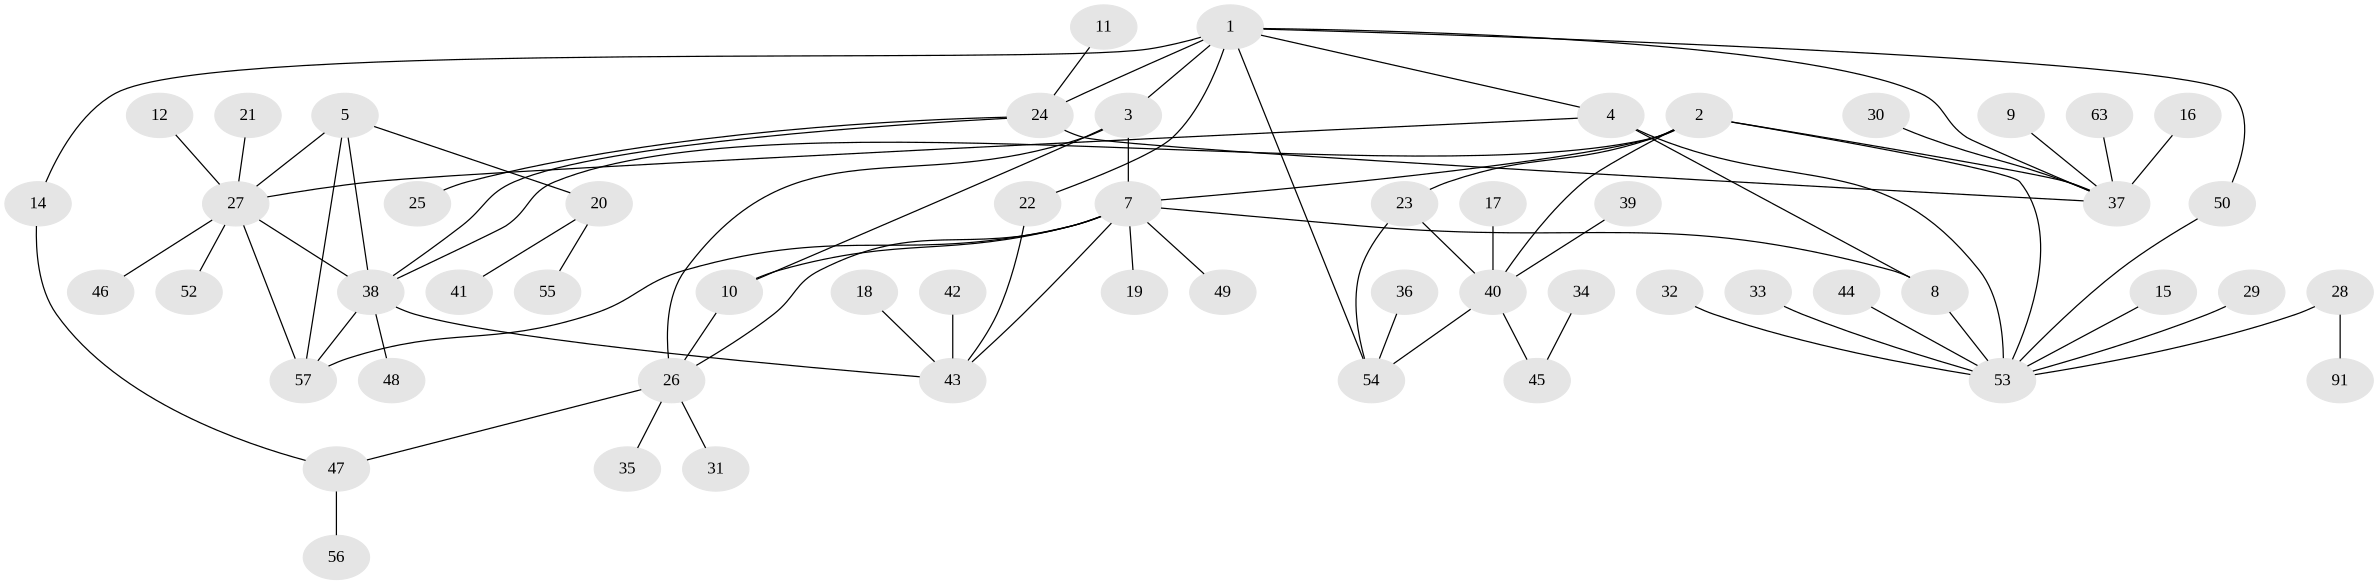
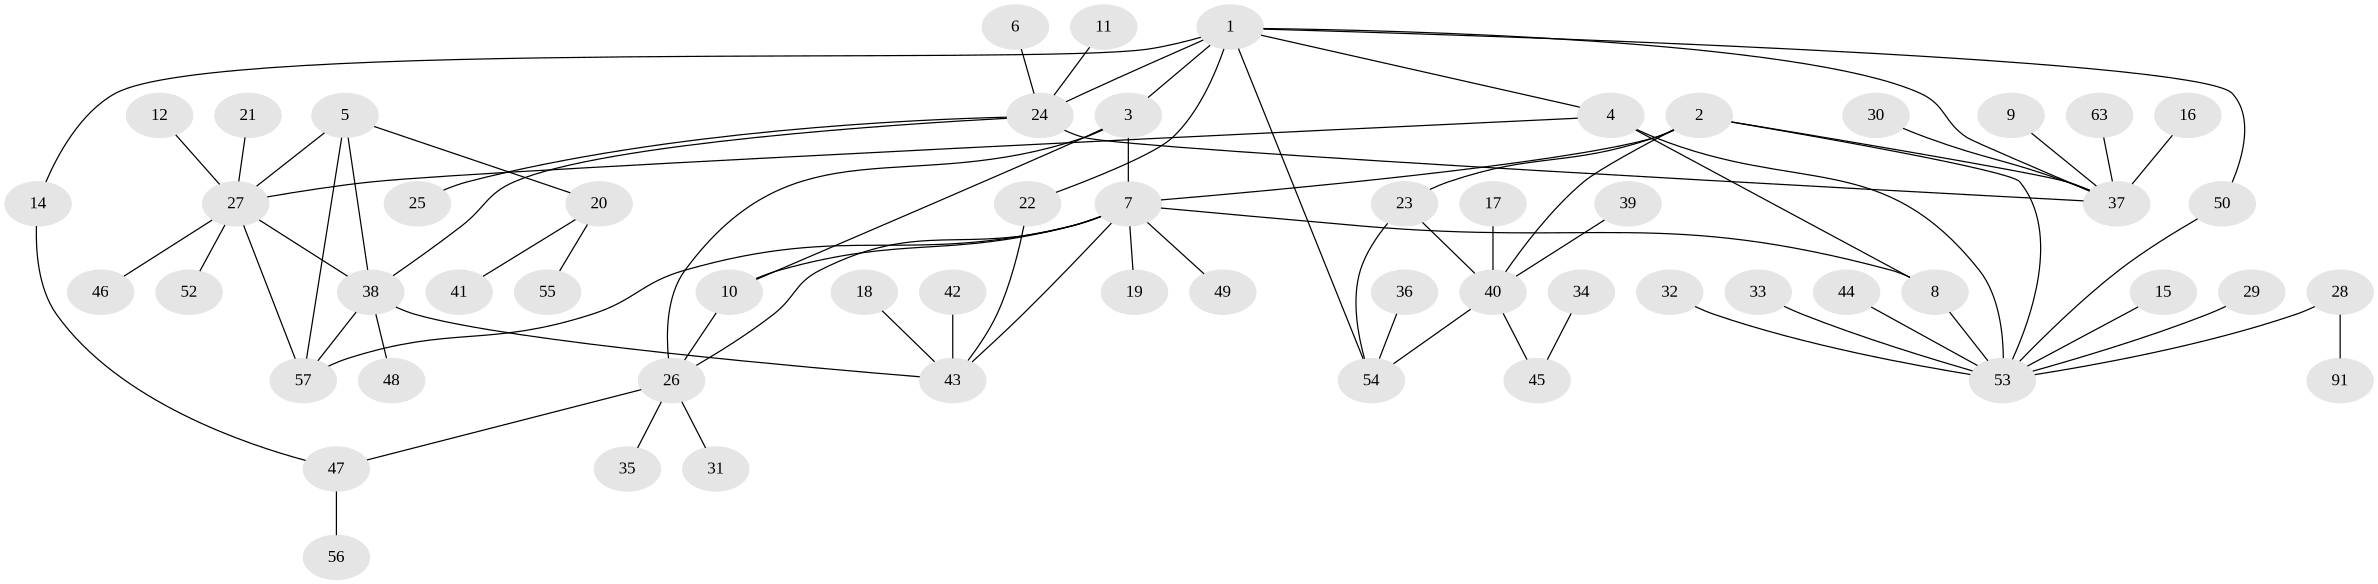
node "6": added
edge "2" -- "38": removed
